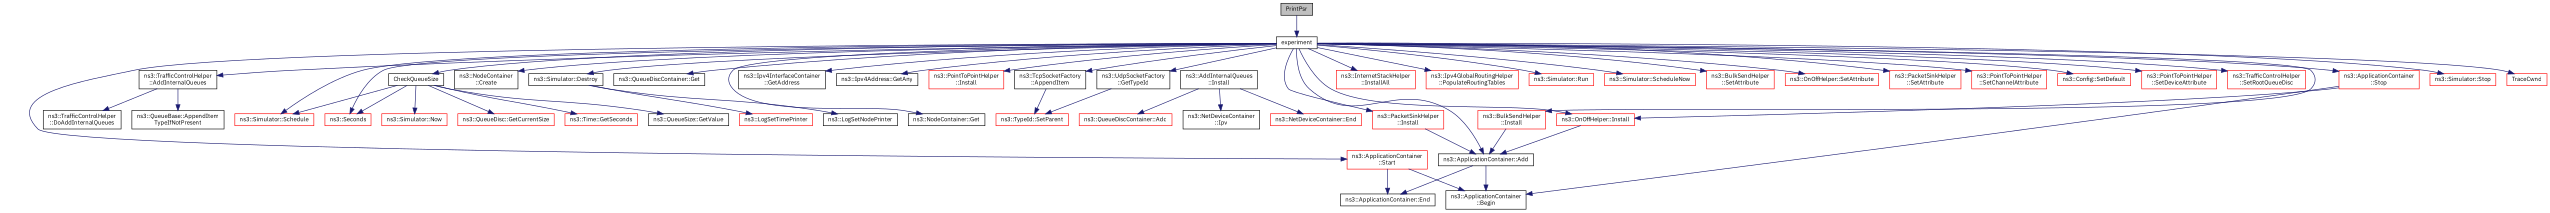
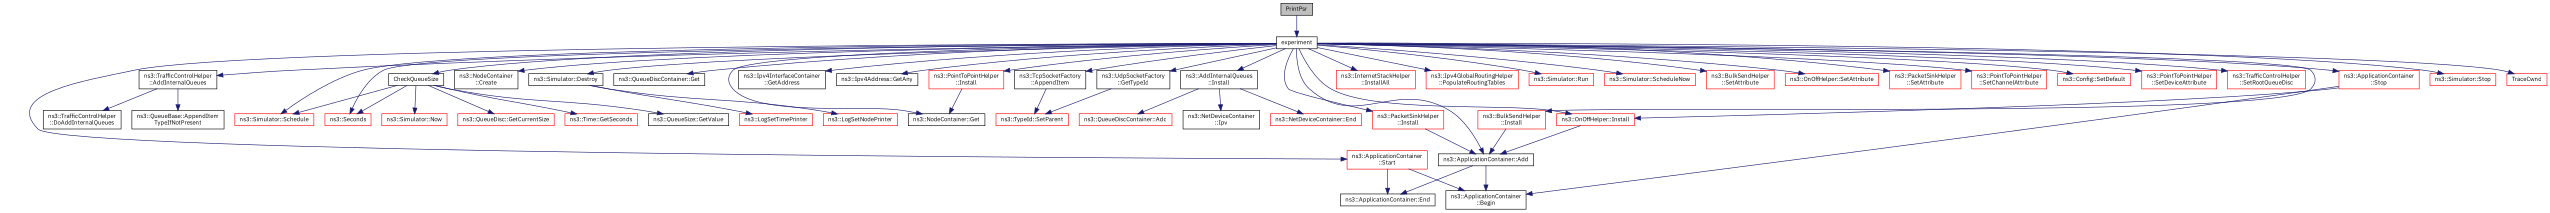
edge "experiment" -> "ns3::AddInternalQueues ::Install": added
edge "ns3::PointToPointHelper ::Install" -> "ns3::NodeContainer::Get": added
node "ns3::LogSetNodePrinter": color black -> red
